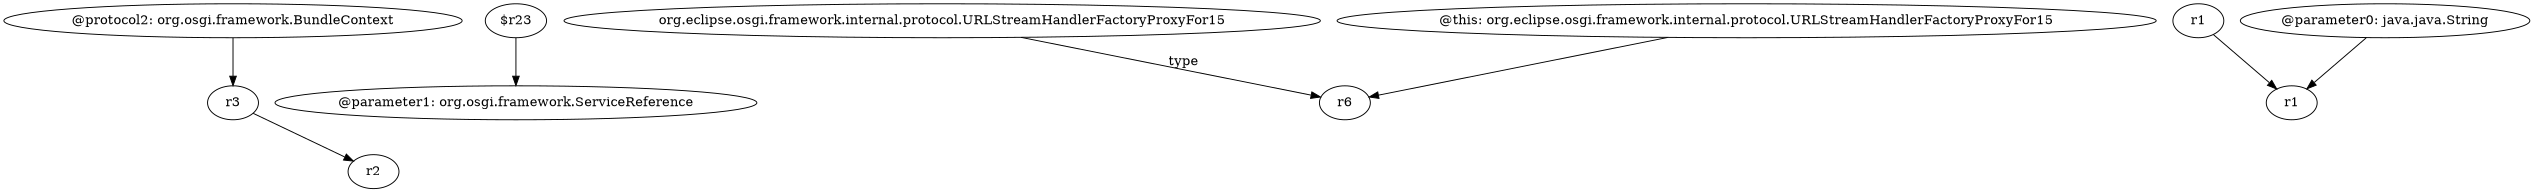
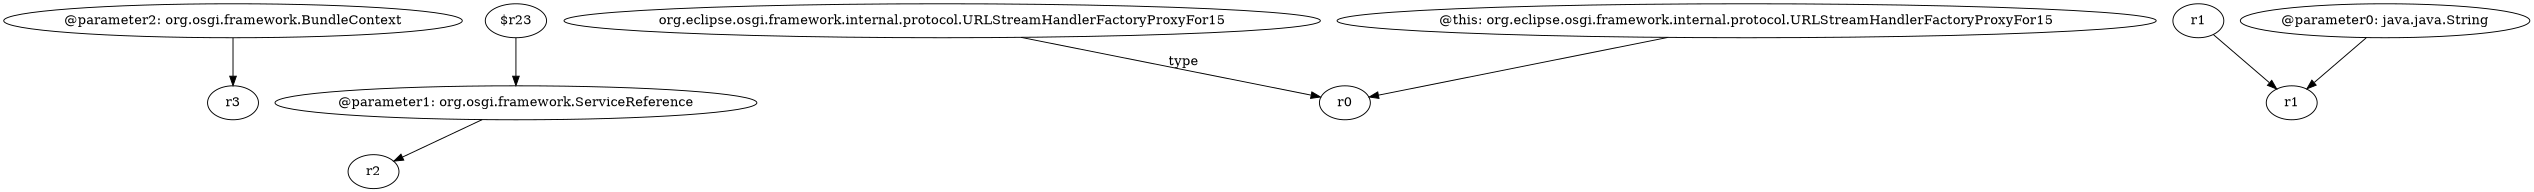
node "@protocol2: org.osgi.framework.BundleContext": label "@protocol2: org.osgi.framework.BundleContext" -> "@parameter2: org.osgi.framework.BundleContext"
node "r6": label "r6" -> "r0"
edge "r3" -> "r2": now "@parameter1: org.osgi.framework.ServiceReference" -> "r2"
